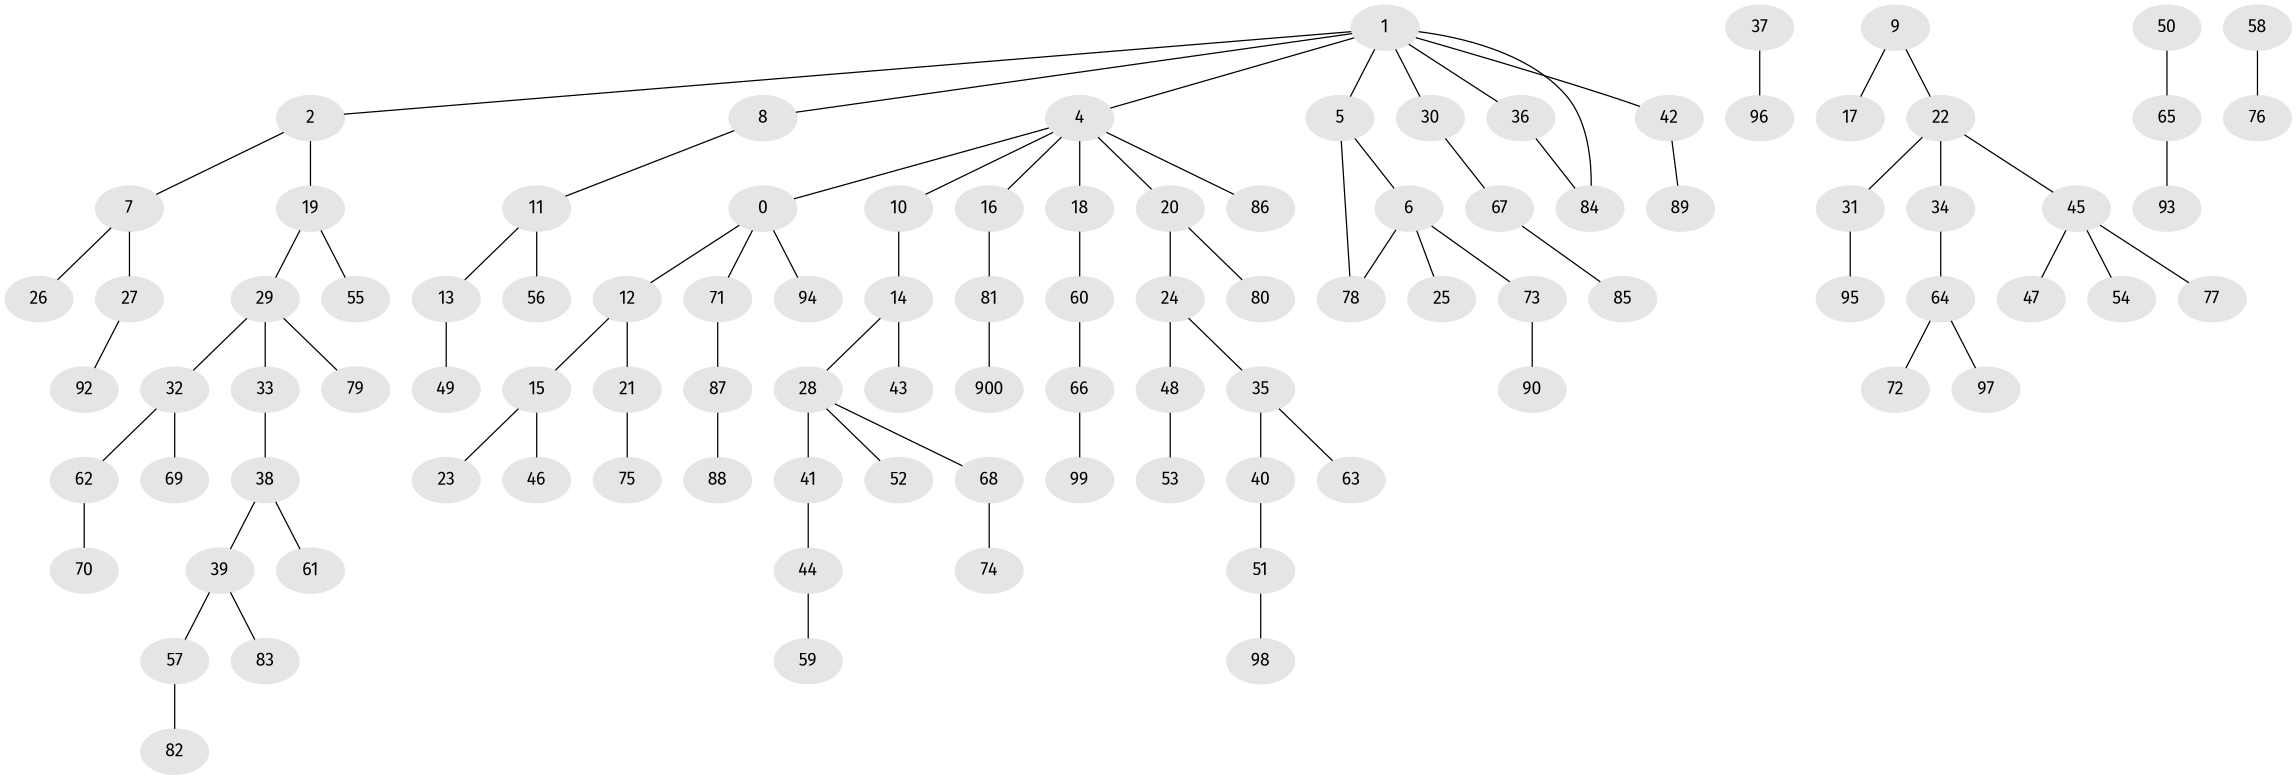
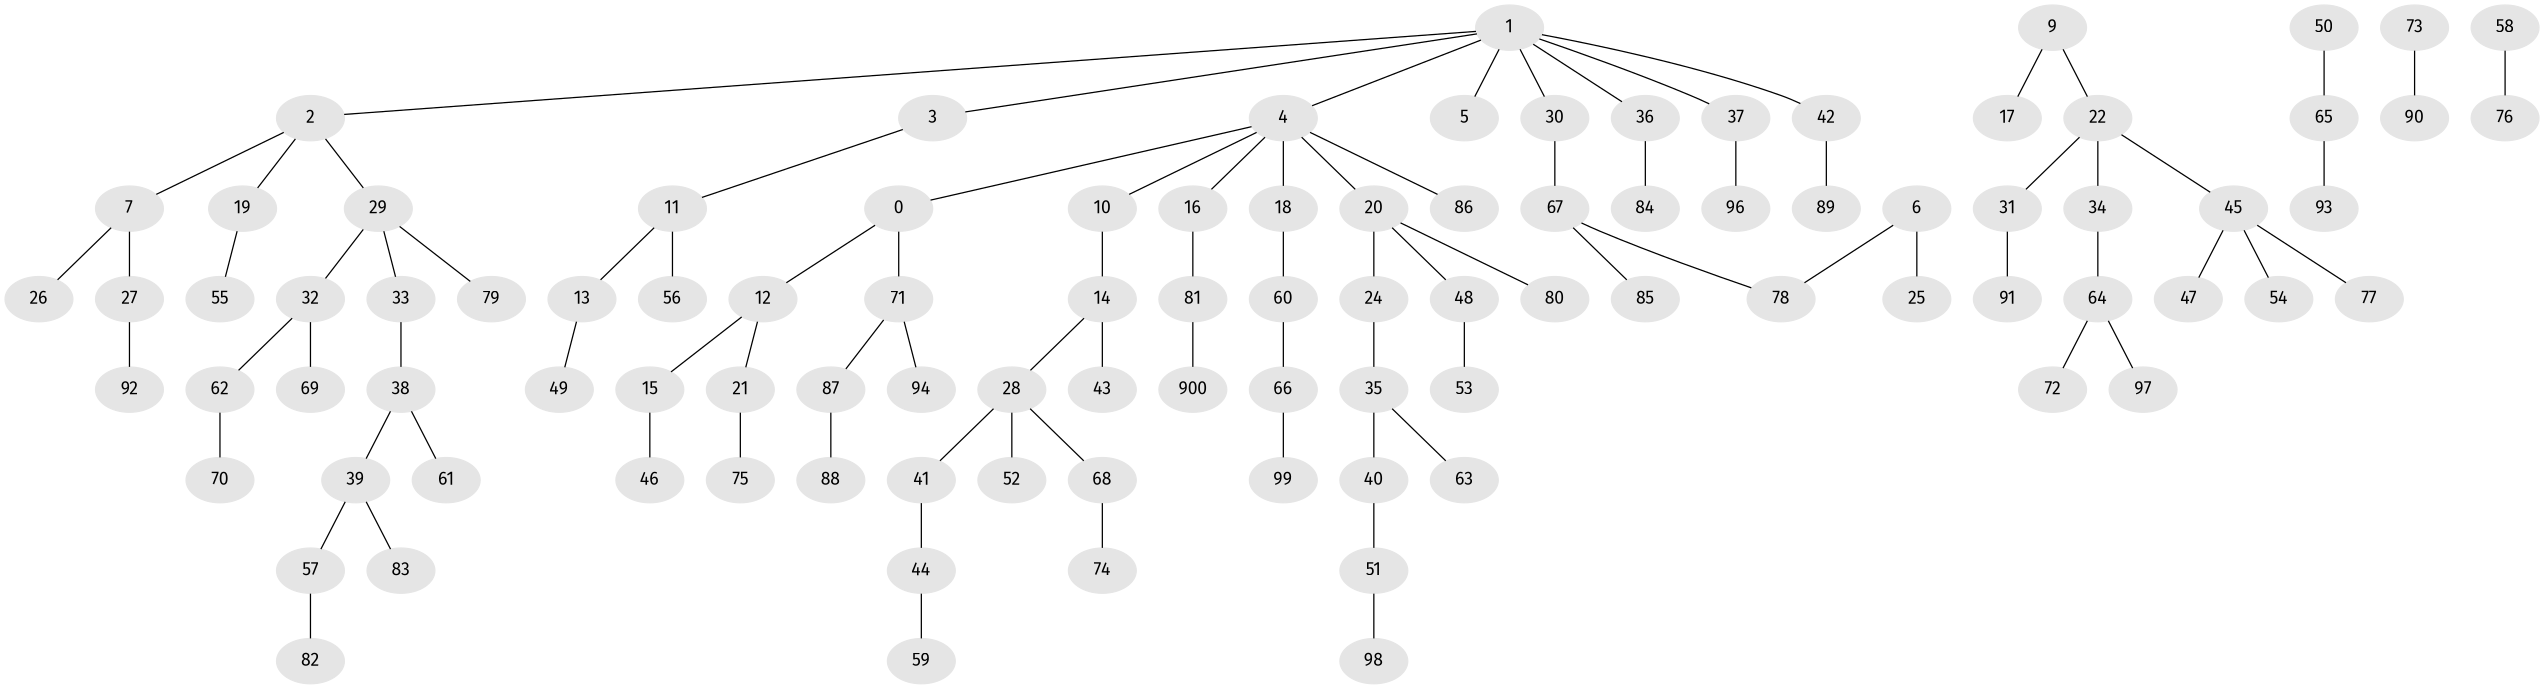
edge "1" -- "84": now "1" -- "37"
node "8": label "8" -> "3"
edge "5" -- "6": removed
edge "5" -- "78": now "67" -- "78"
edge "19" -- "29": now "2" -- "29"
edge "0" -- "94": now "71" -- "94"
edge "6" -- "73": removed
node "95": label "95" -> "91"
edge "24" -- "48": now "20" -- "48"
node "23": removed
